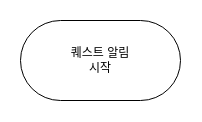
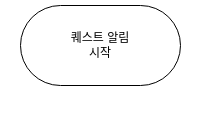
node "퀘스트 알림 시작": moved (101, 61) -> (101, 46)
